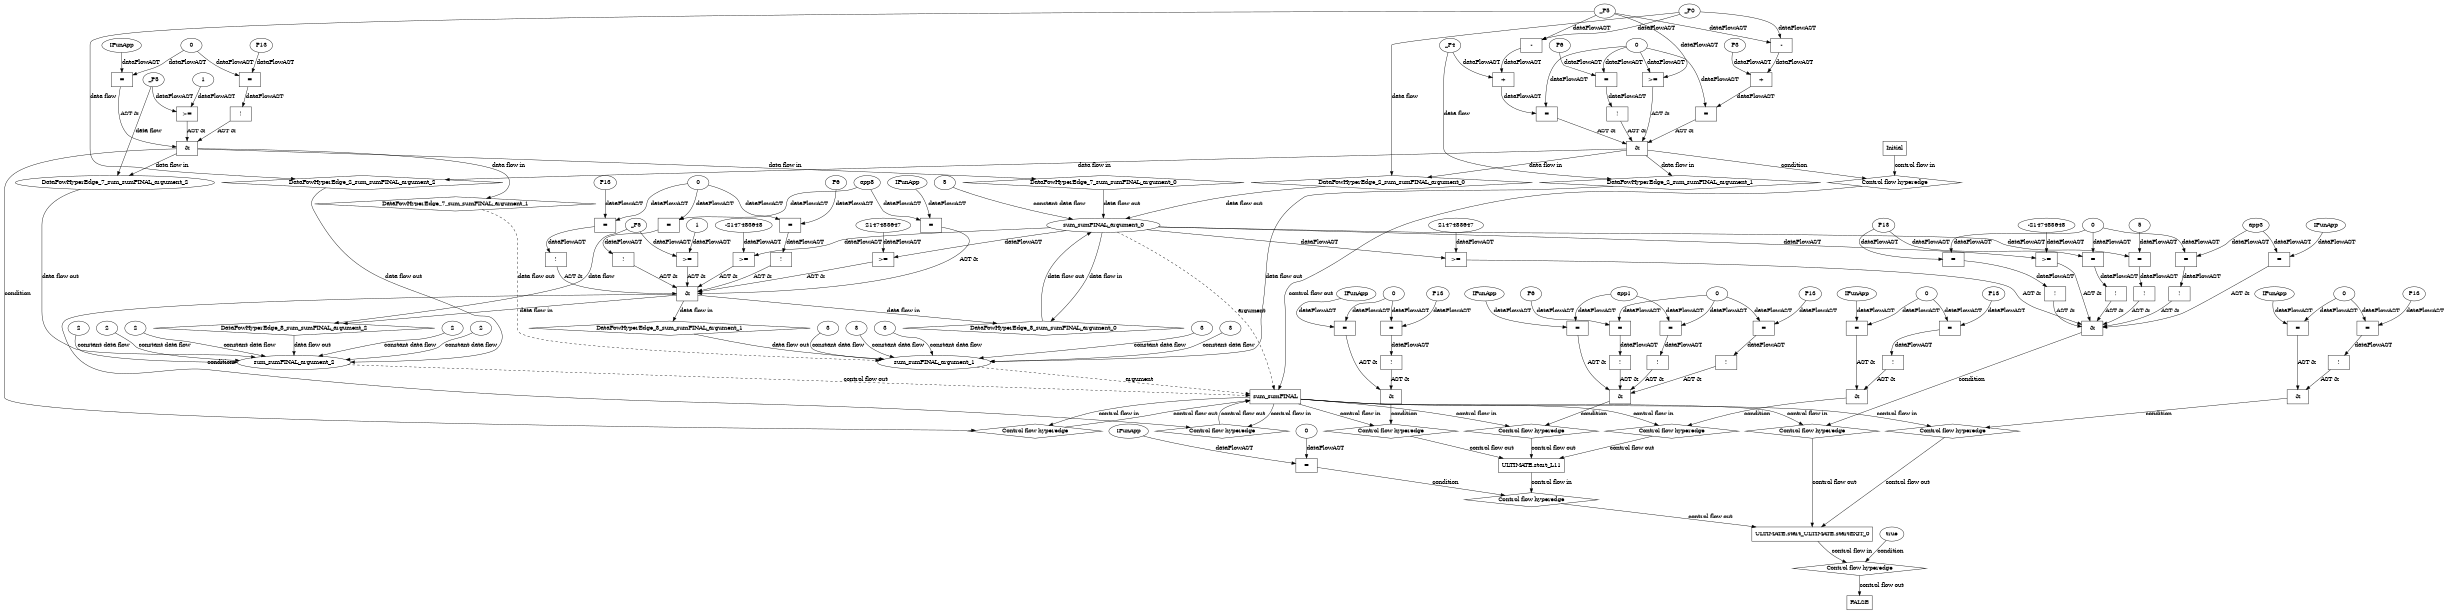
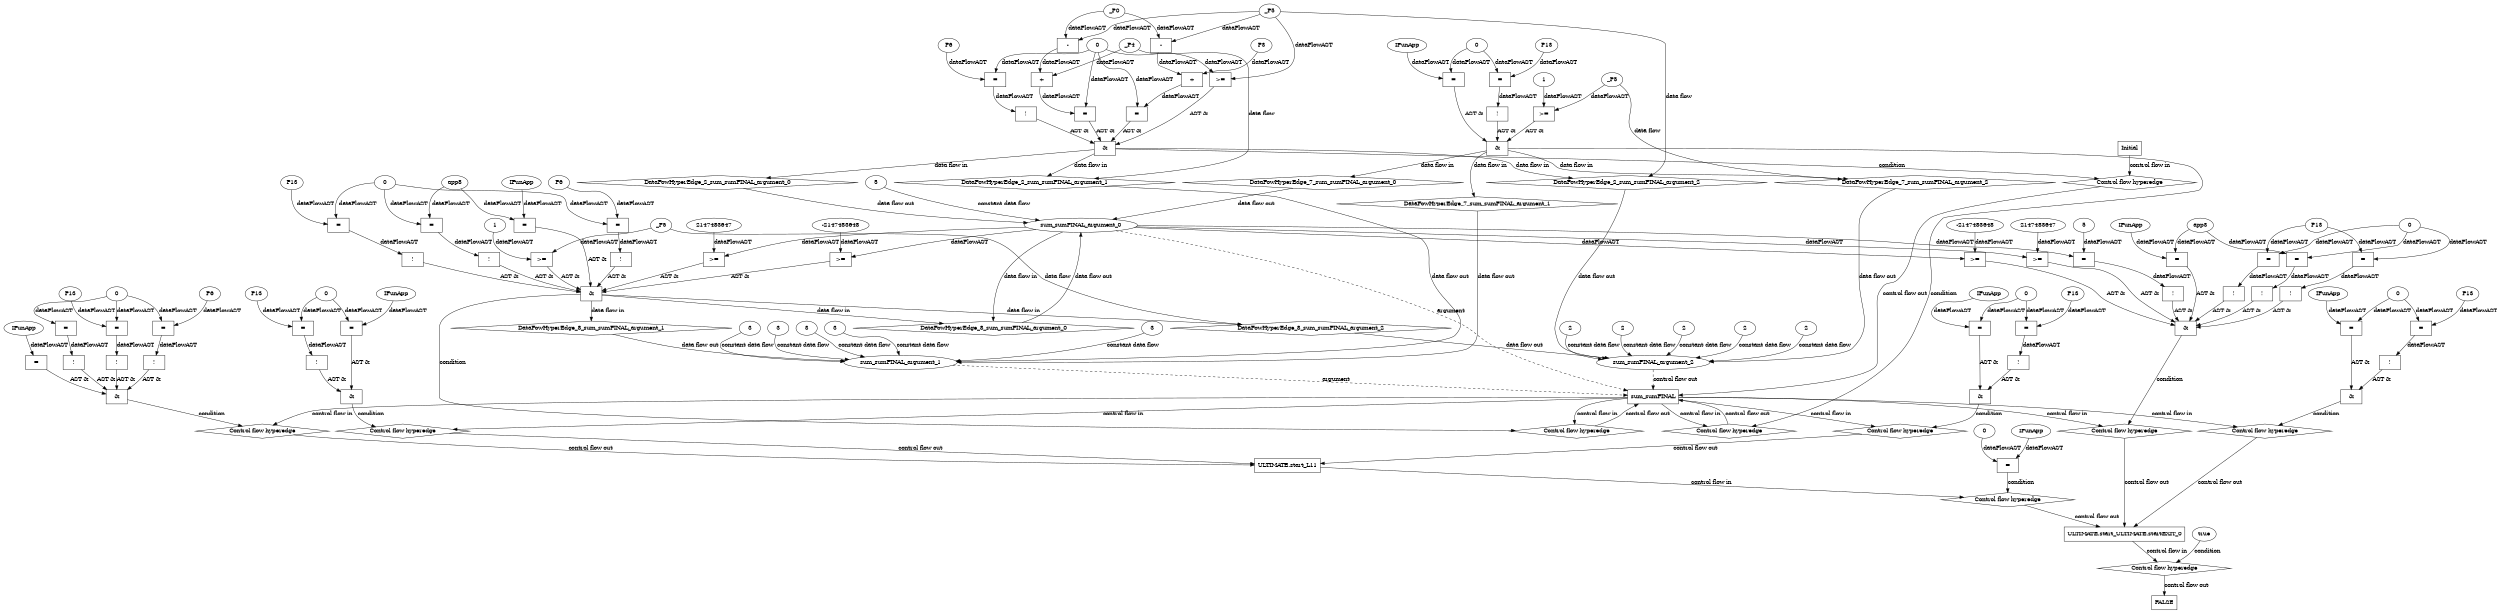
edge "_P0" -> "DataFowHyperEdge_2_sum_sumFINAL_argument_0": removed, label "data flow"
node "DataFowHyperEdge_7_sum_sumFINAL_argument_2": shape ellipse -> diamond
node "app1": removed
edge "DataFowHyperEdge_7_sum_sumFINAL_argument_1" -> "sum_sumFINAL_argument_1": style dashed -> solid
